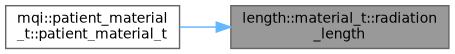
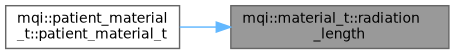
node "length::material_t::radiation _length": label "length::material_t::radiation _length" -> "mqi::material_t::radiation _length"
